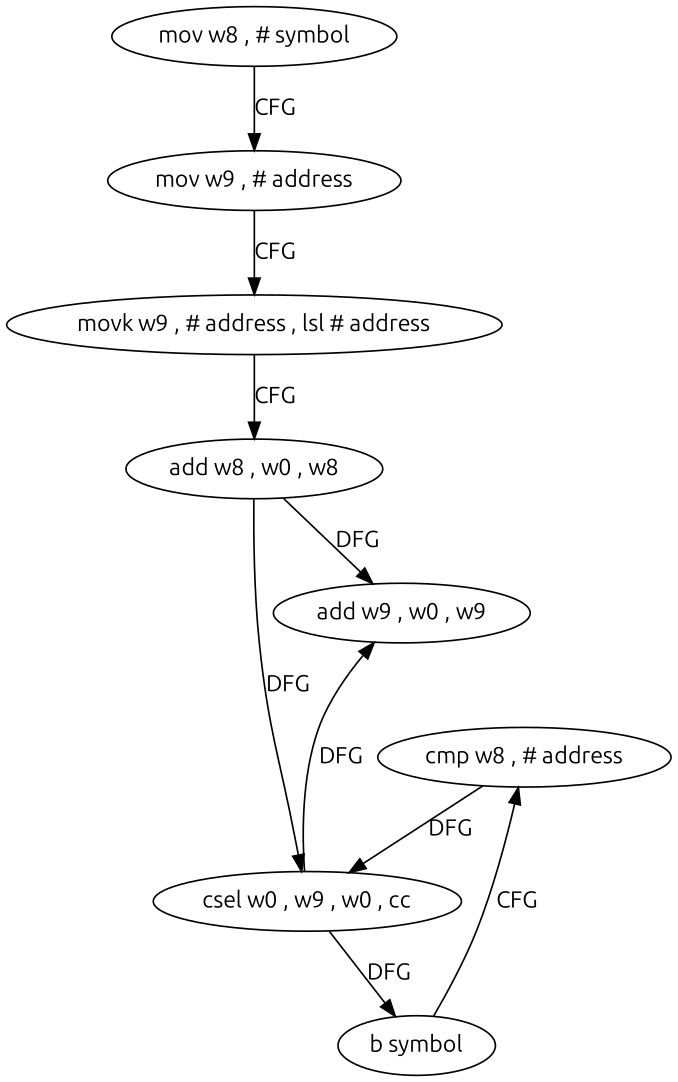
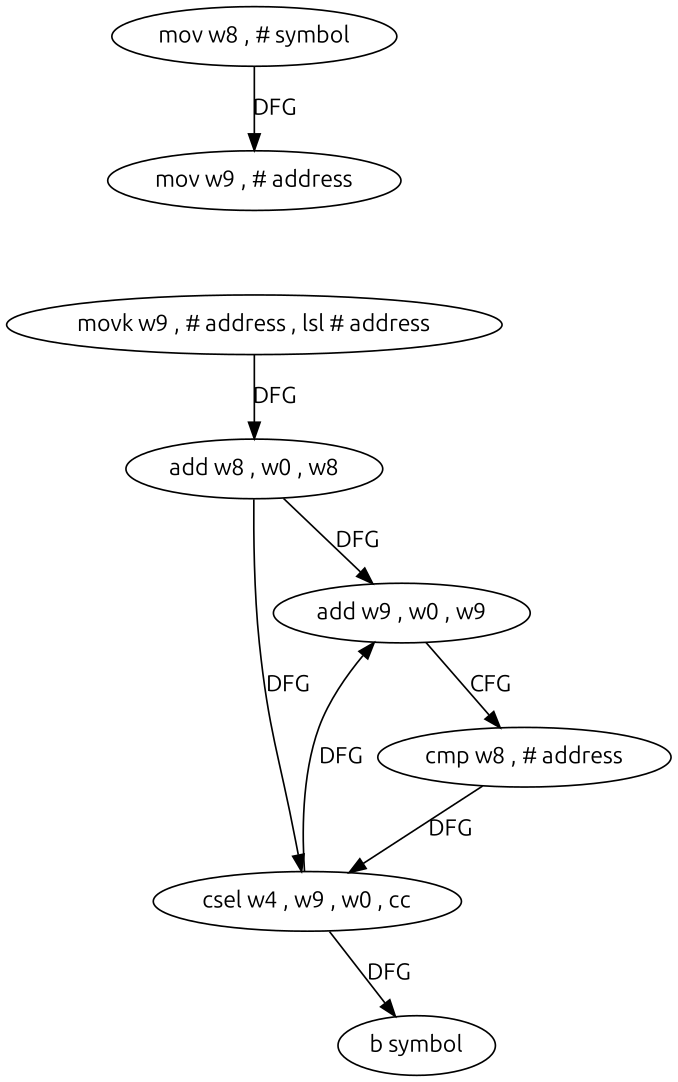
edge "mov w8 , # symbol" -> "mov w9 , # address": label "CFG" -> "DFG"
edge "mov w9 , # address" -> "movk w9 , # address , lsl # address": removed, label "CFG"
edge "movk w9 , # address , lsl # address" -> "add w8 , w0 , w8": label "CFG" -> "DFG"
node "csel w0 , w9 , w0 , cc": label "csel w0 , w9 , w0 , cc" -> "csel w4 , w9 , w0 , cc"
edge "b symbol" -> "cmp w8 , # address": now "add w9 , w0 , w9" -> "cmp w8 , # address"
